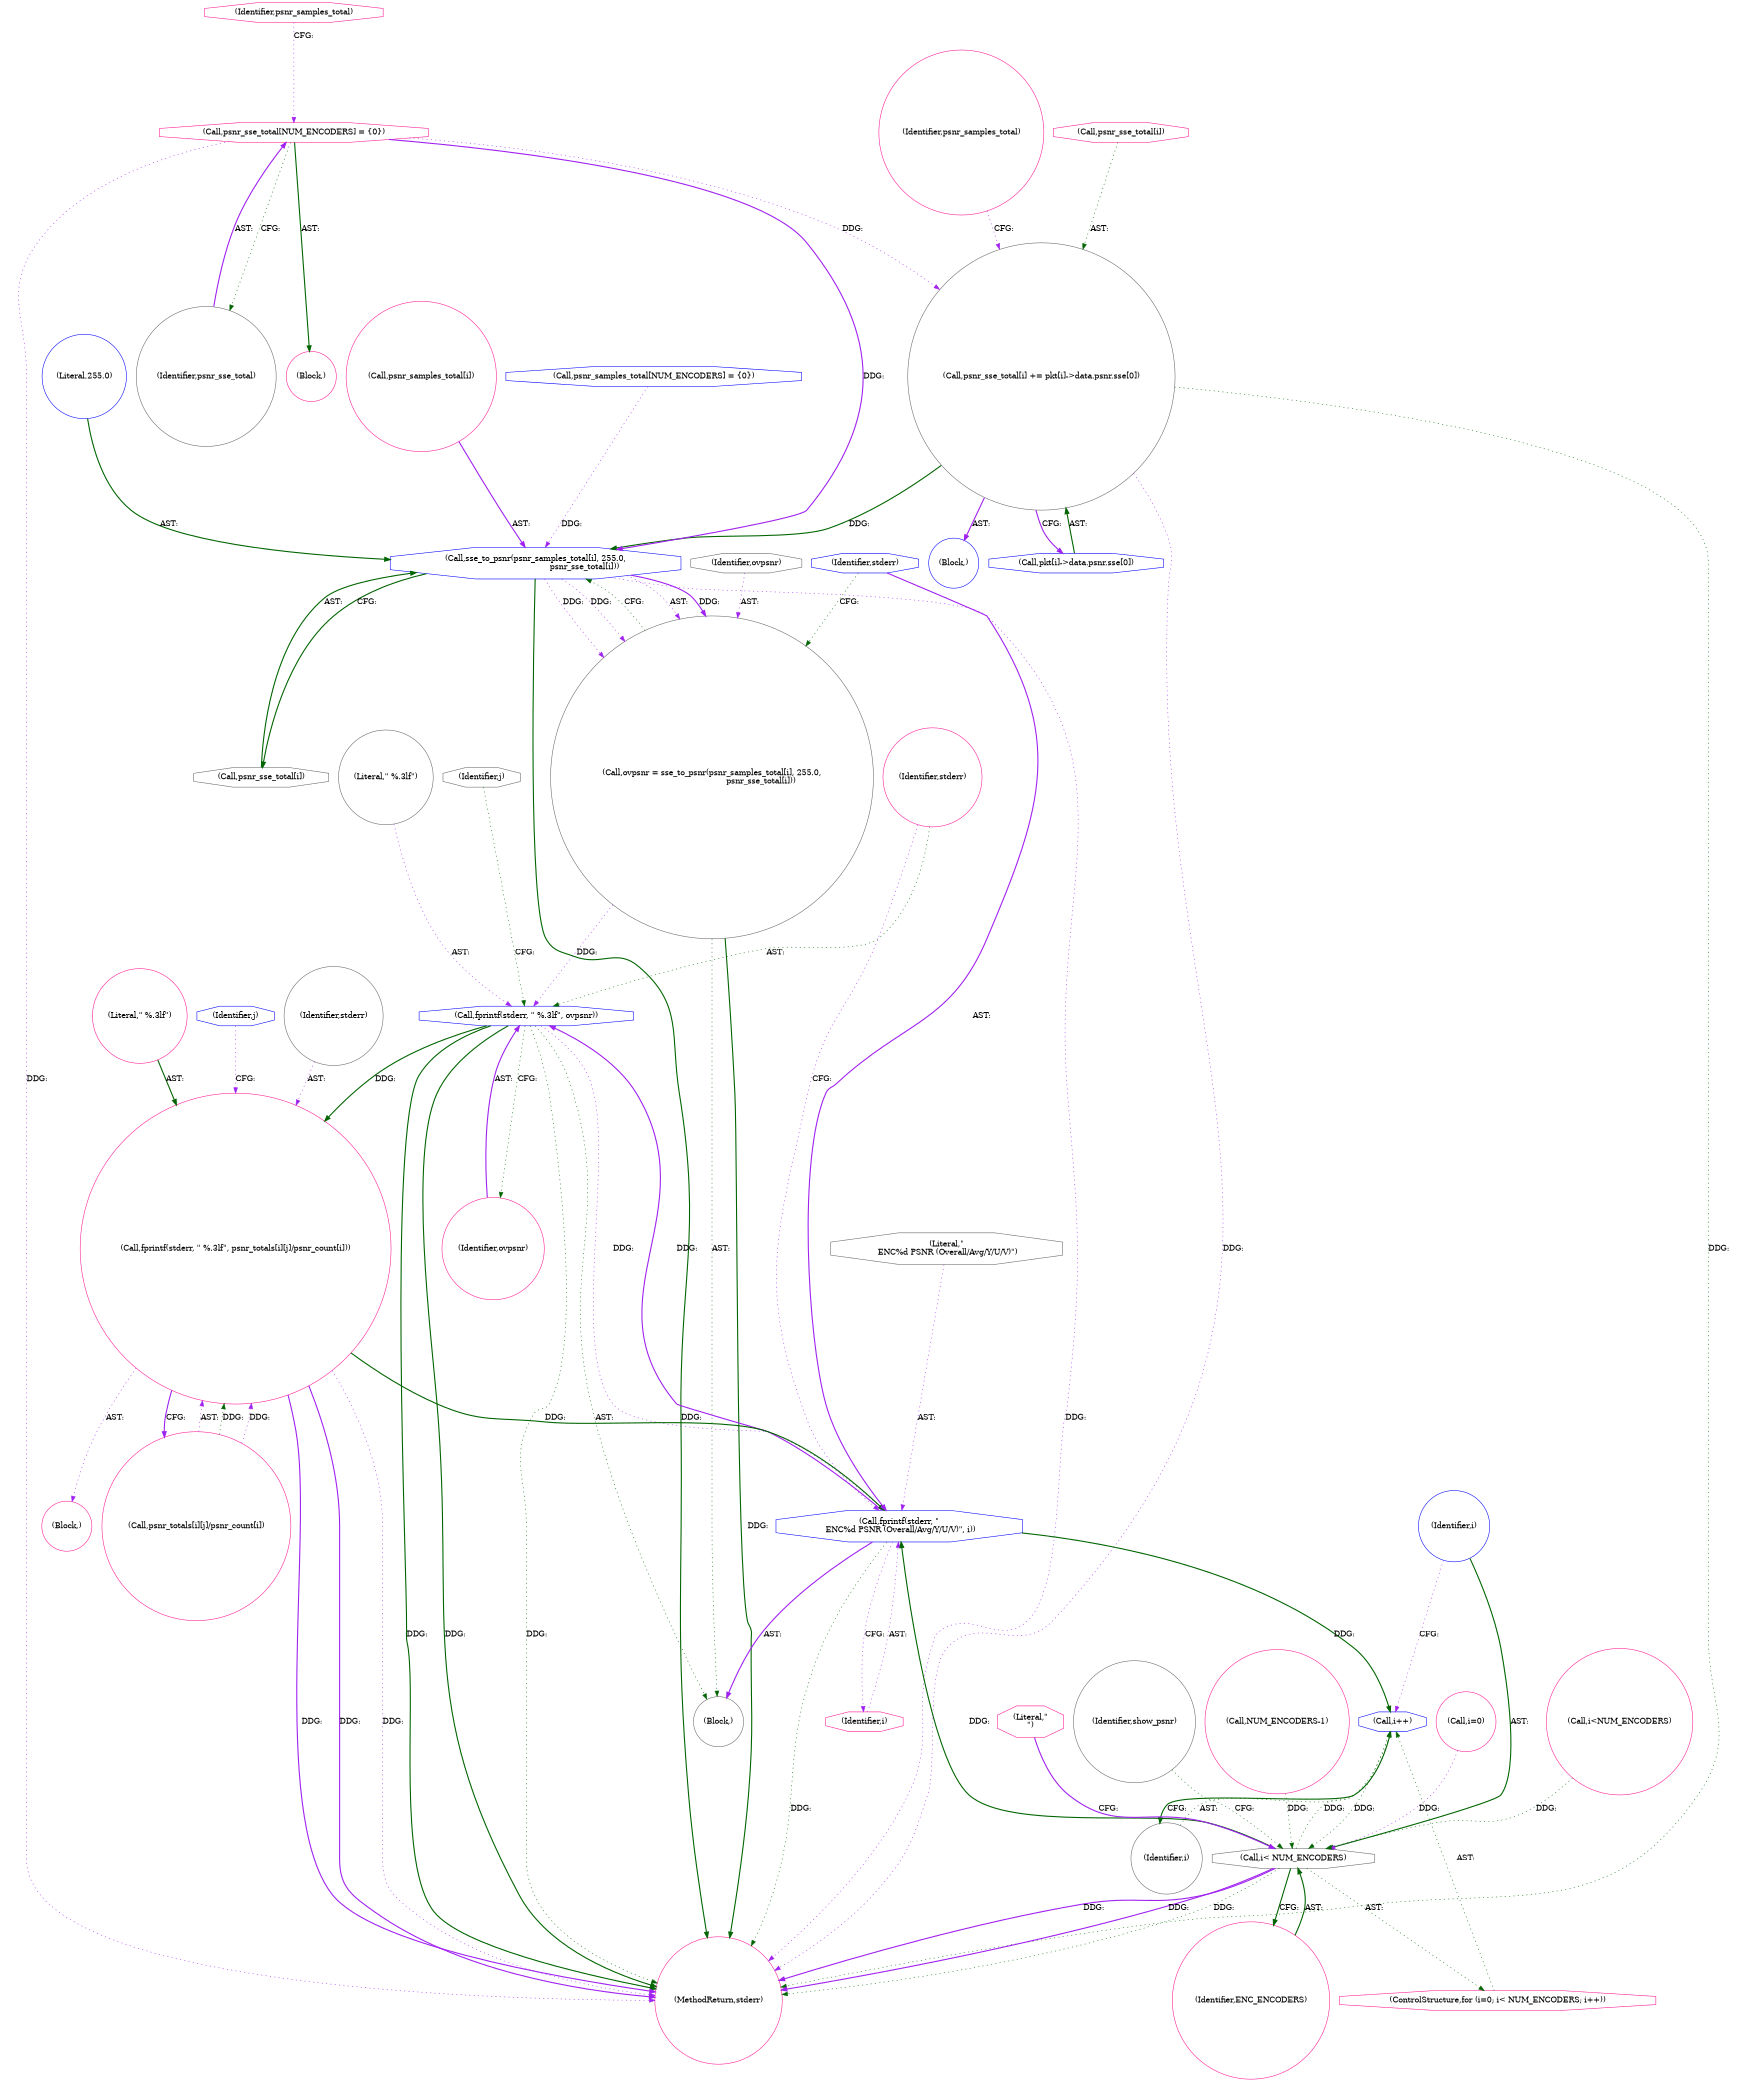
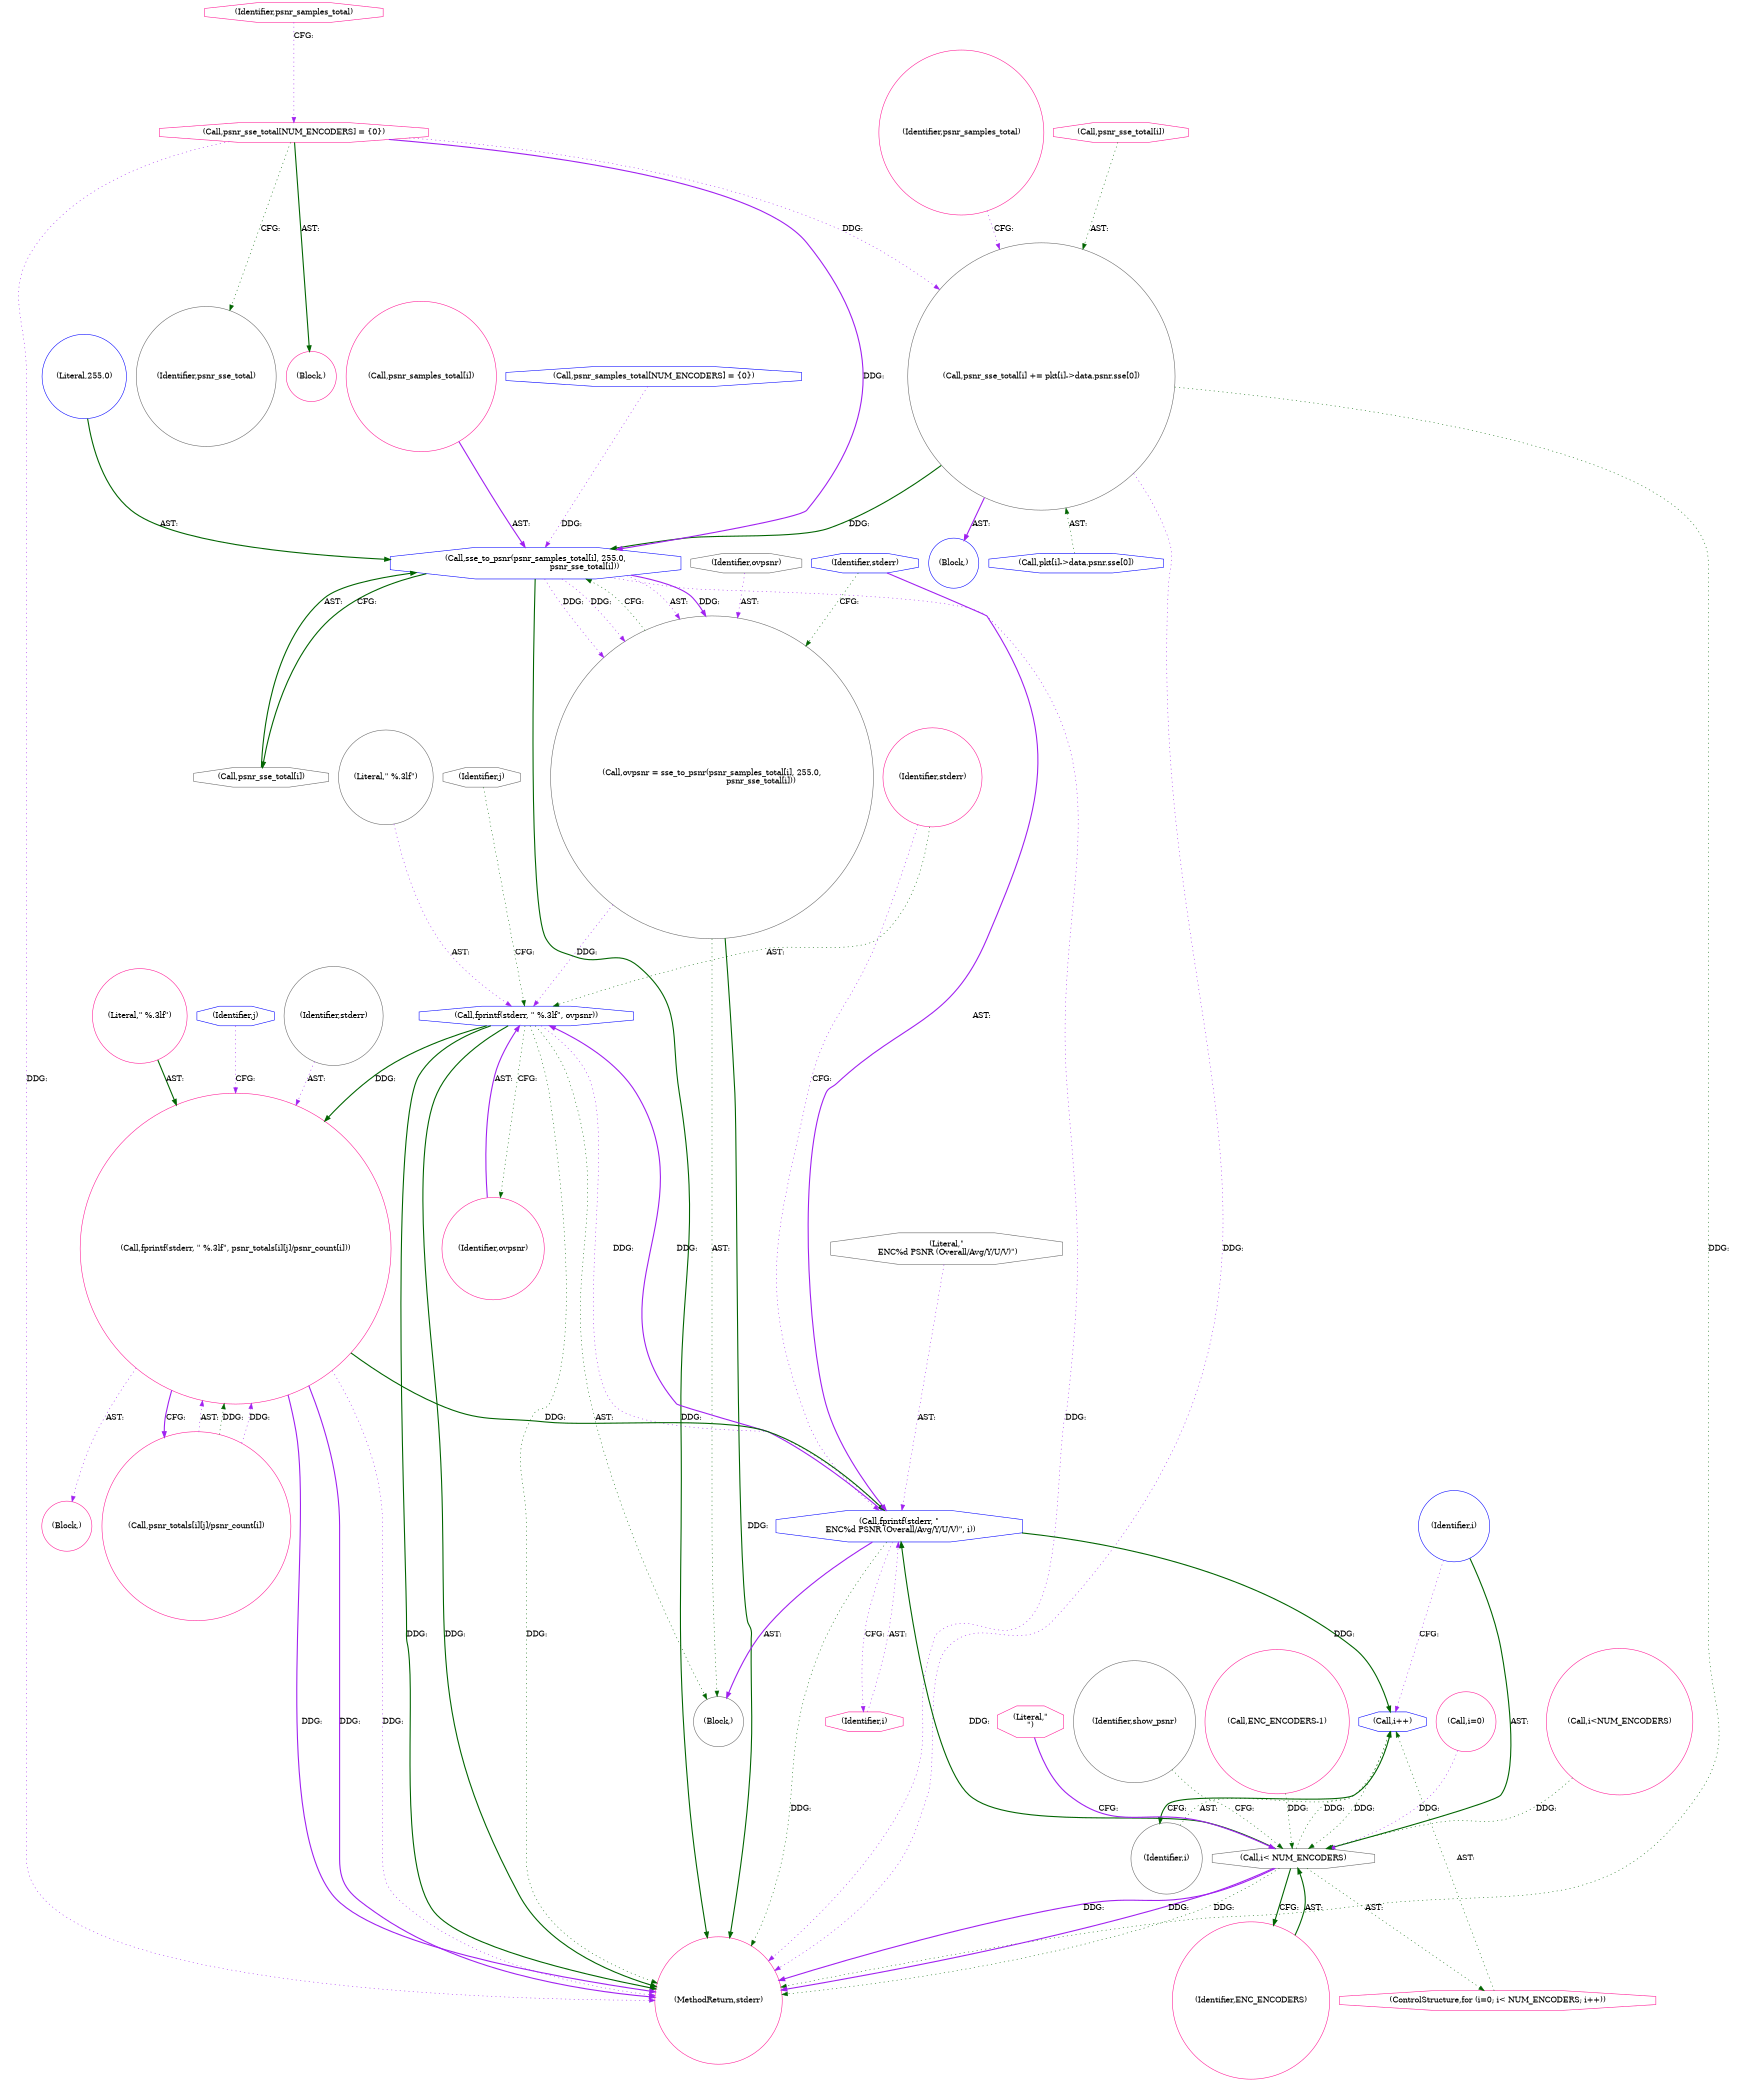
edge "(Identifier,psnr_sse_total)" -> "(Call,psnr_sse_total[NUM_ENCODERS] = {0})": removed, label "AST:"
edge "(Call,psnr_sse_total[i] += pkt[i]->data.psnr.sse[0])" -> "(Call,pkt[i]->data.psnr.sse[0])": removed, label "CFG:"
edge "(Call,pkt[i]->data.psnr.sse[0])" -> "(Call,psnr_sse_total[i] += pkt[i]->data.psnr.sse[0])": style bold -> dotted
node "(Call,NUM_ENCODERS-1)": label "(Call,NUM_ENCODERS-1)" -> "(Call,ENC_ENCODERS-1)"
